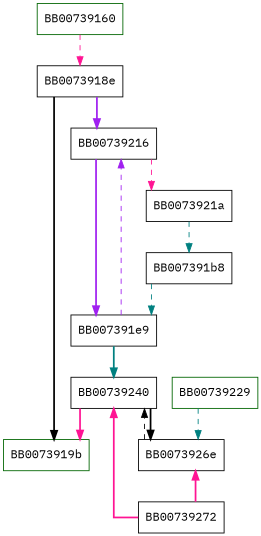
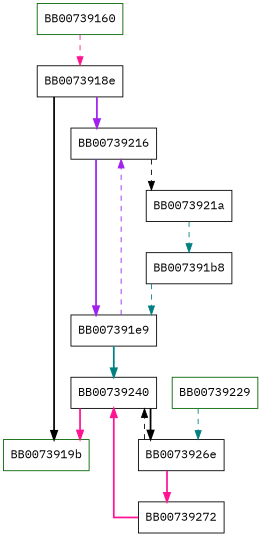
edge "BB00739216" -> "BB0073921a": color deeppink -> black
edge "BB00739272" -> "BB0073926e": reversed
